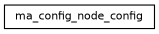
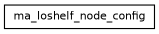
node "ma_config_node_config": label "ma_config_node_config" -> "ma_loshelf_node_config"
